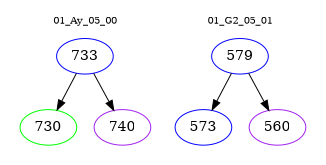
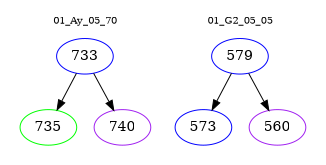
cluster "01_Ay_05_00": label "01_Ay_05_00" -> "01_Ay_05_70"
cluster "01_G2_05_01": label "01_G2_05_01" -> "01_G2_05_05"
node "730": label "730" -> "735"
